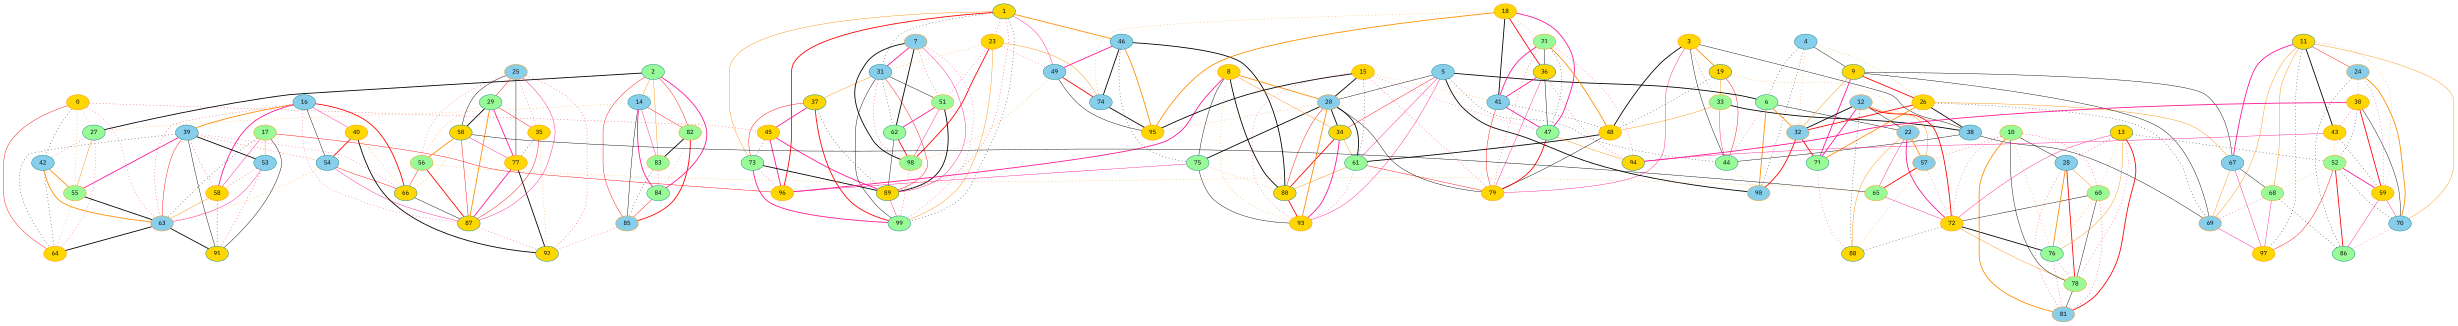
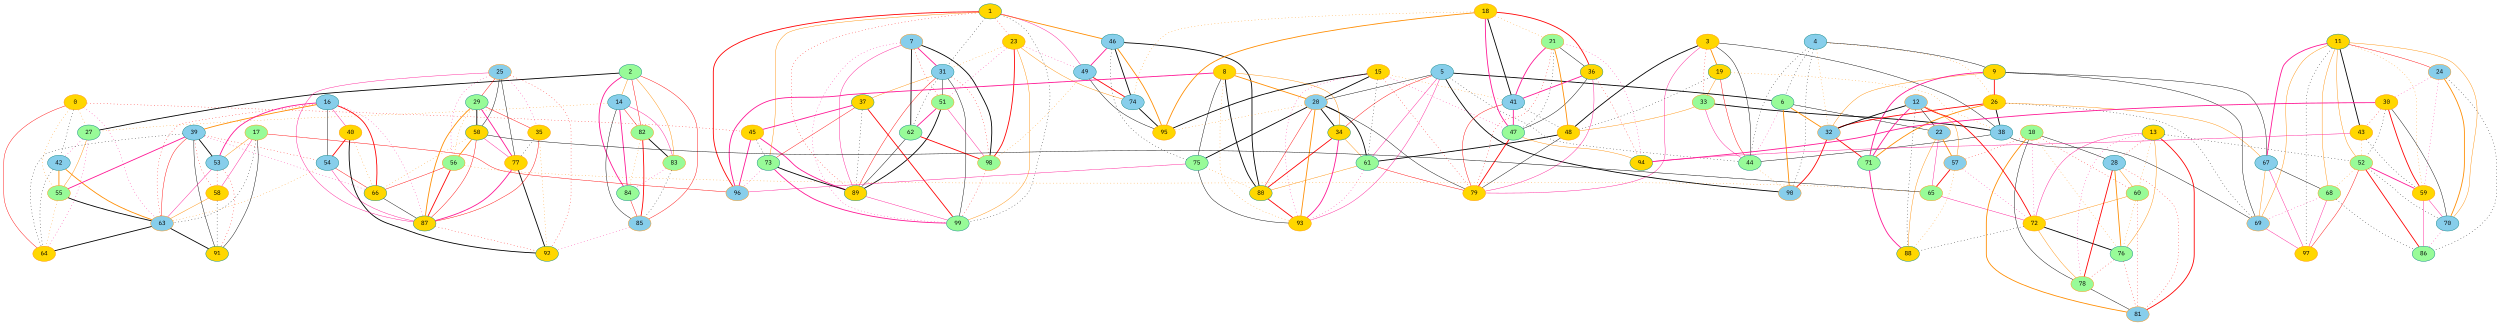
edge "4" -- "44": added
edge "11" -- "52": added
edge "16" -- "58": now "16" -- "53"
edge "22" -- "72": removed
node "96": fillcolor gold -> skyblue
edge "60" -- "72": color black -> darkorange
edge "71" -- "88": style dotted -> bold
edge "60" -- "78": removed
